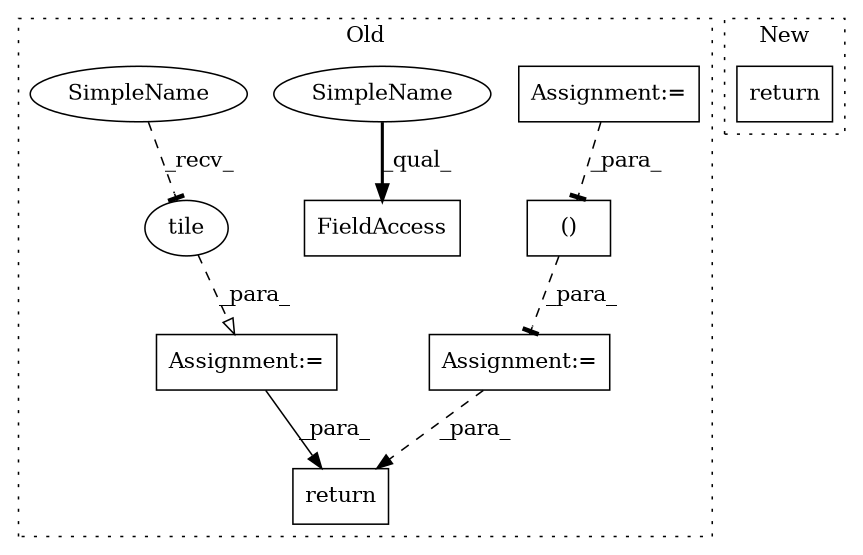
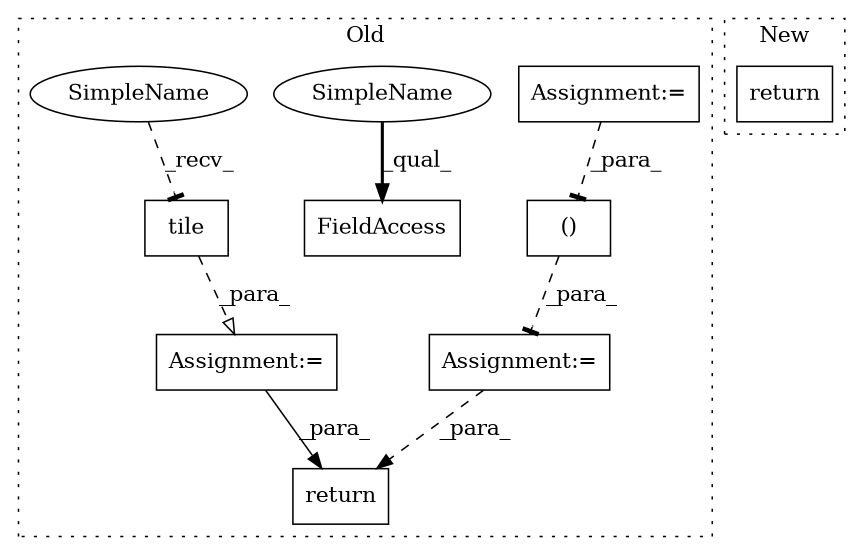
node "tile": shape ellipse -> box
